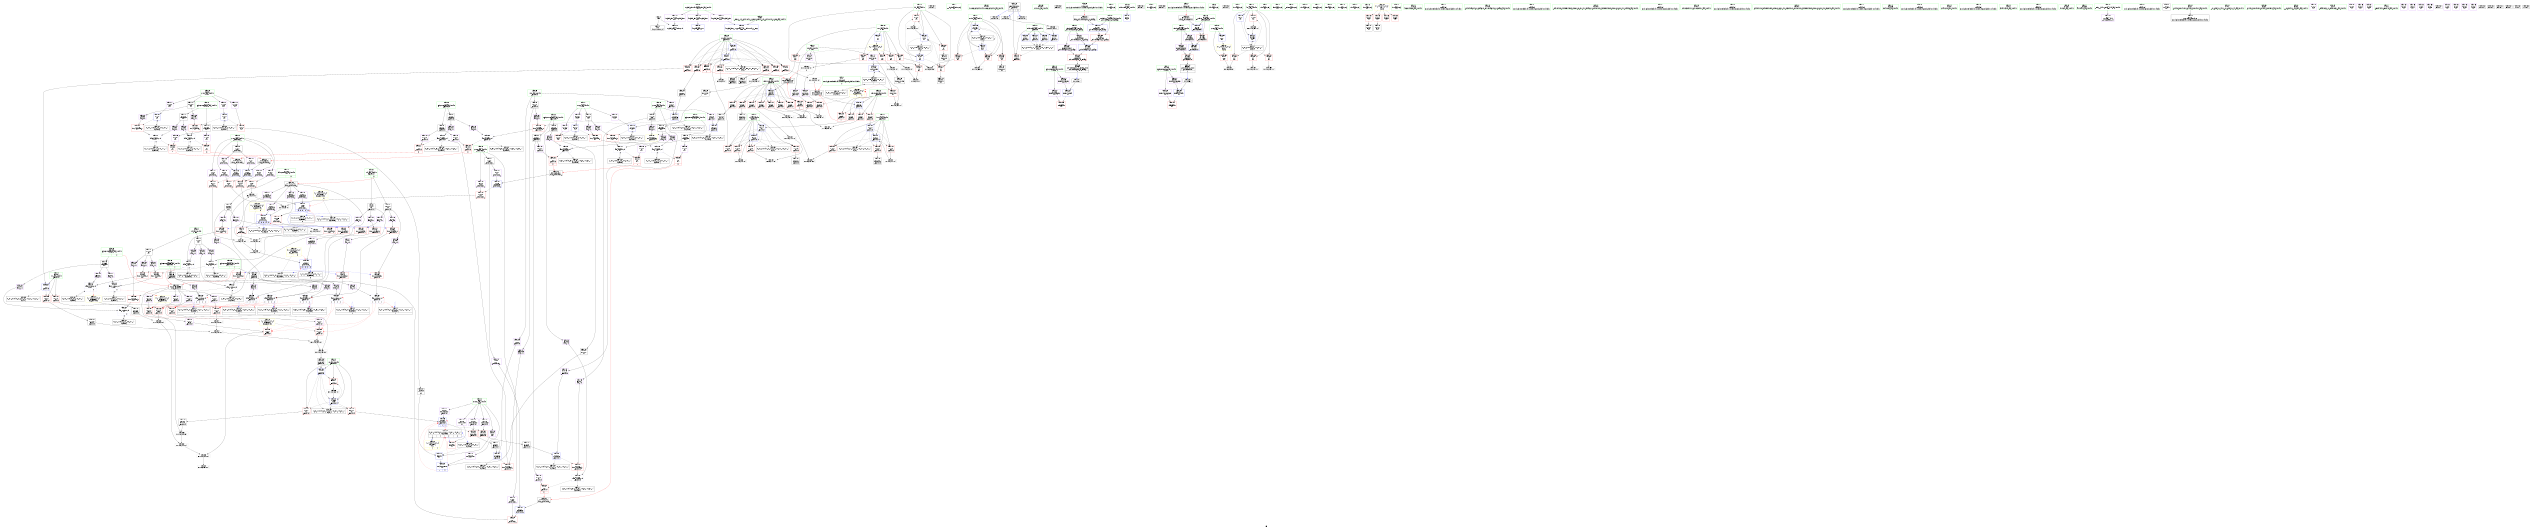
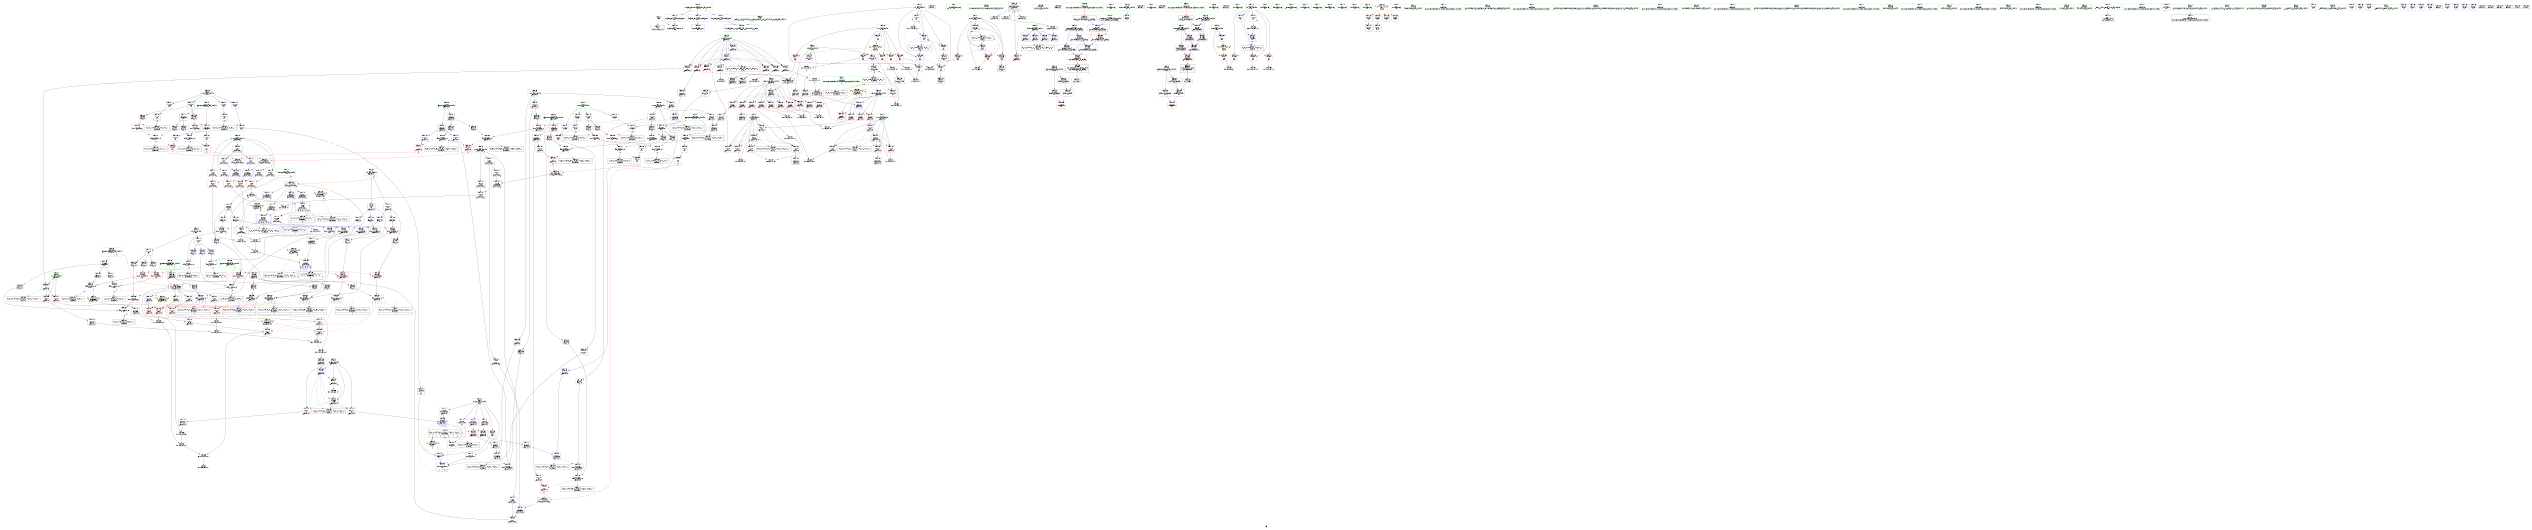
edge "NodeID: 115" -> "NodeID: 268": reversed
node "NodeID: 208": removed
